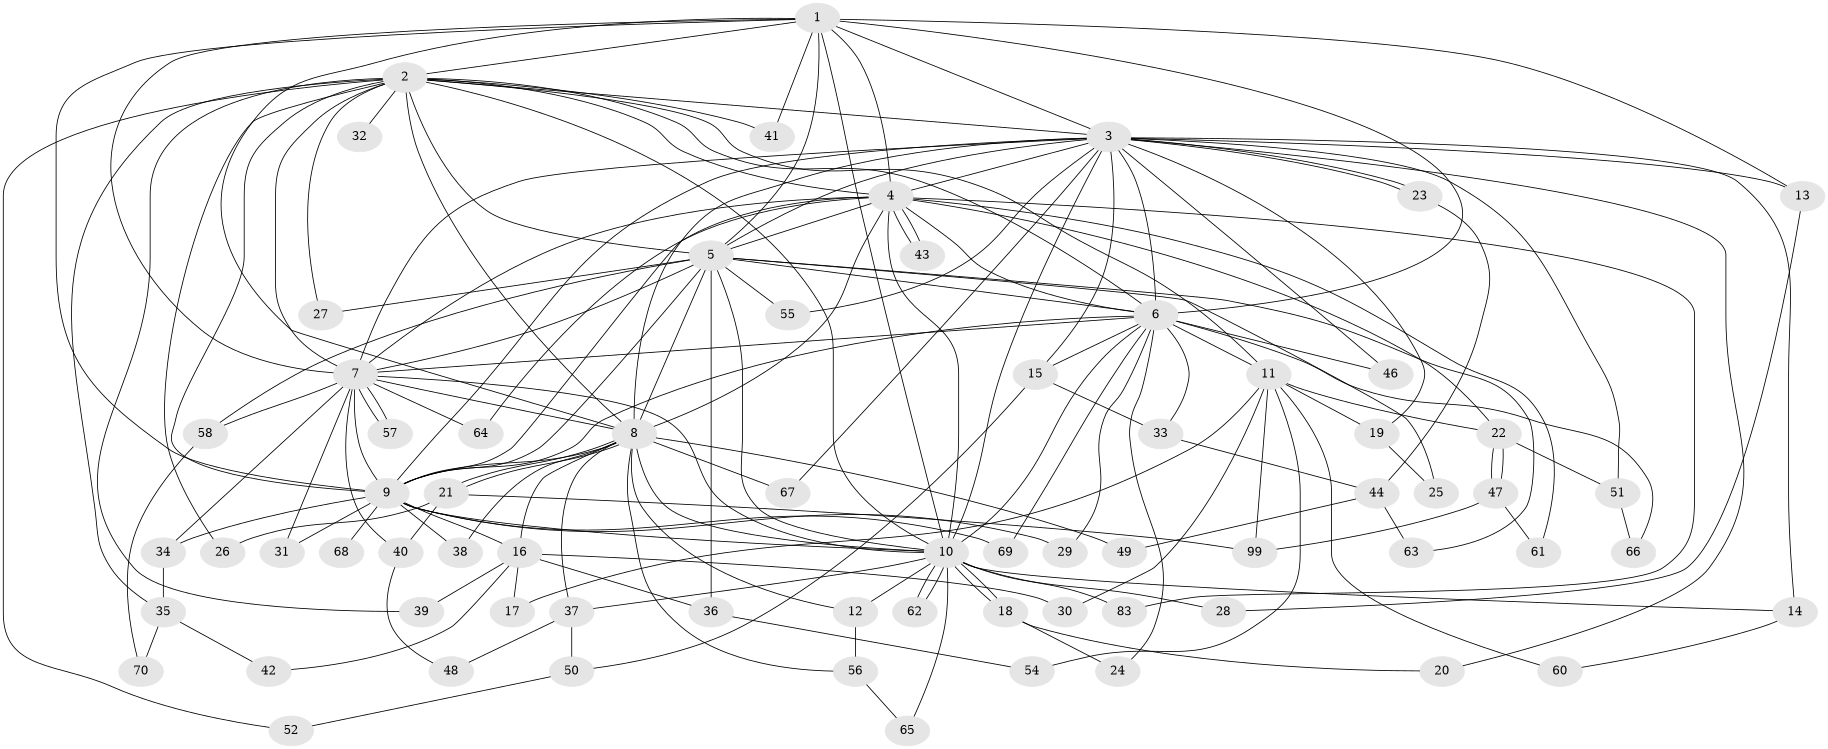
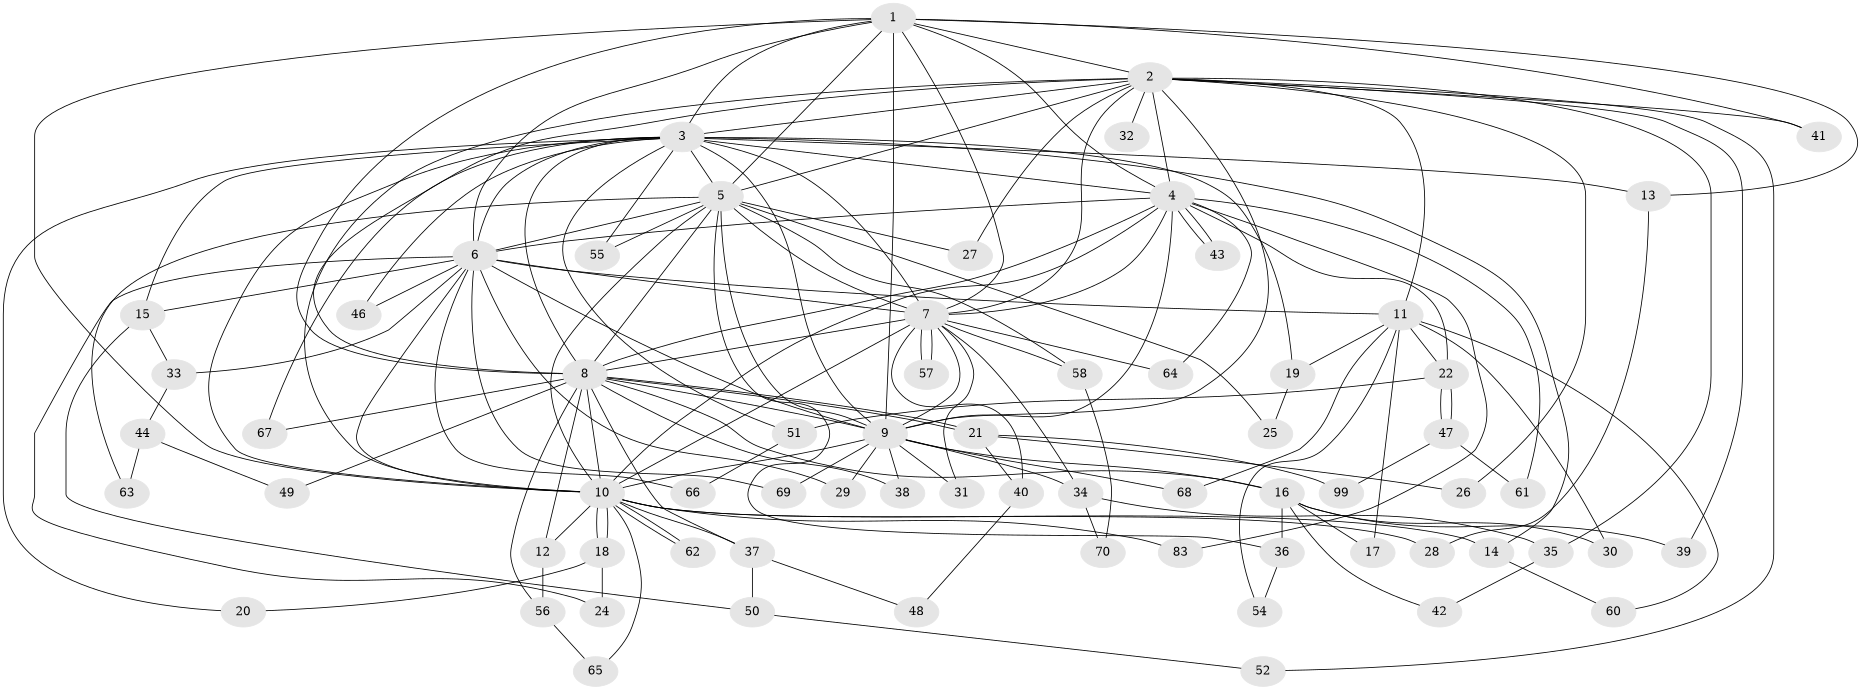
edge "2" -- "6": removed
node "23": removed
edge "4" -- "5": removed
edge "11" -- "99": now "11" -- "68"
edge "35" -- "70": now "34" -- "70"
